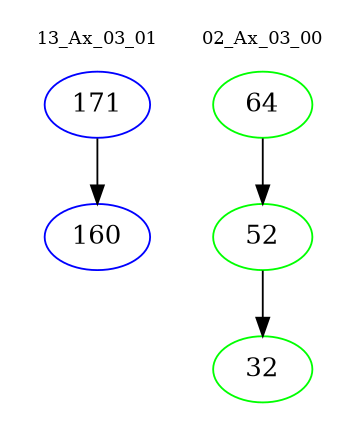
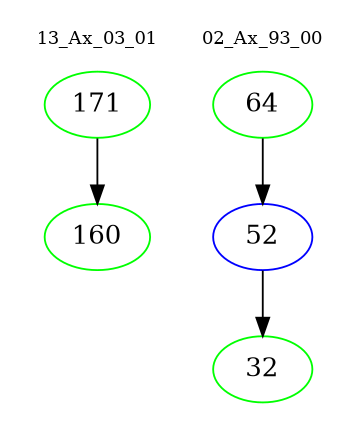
cluster "02_Ax_03_00": label "02_Ax_03_00" -> "02_Ax_93_00"
node "171": color blue -> green
node "160": color blue -> green
node "52": color green -> blue
